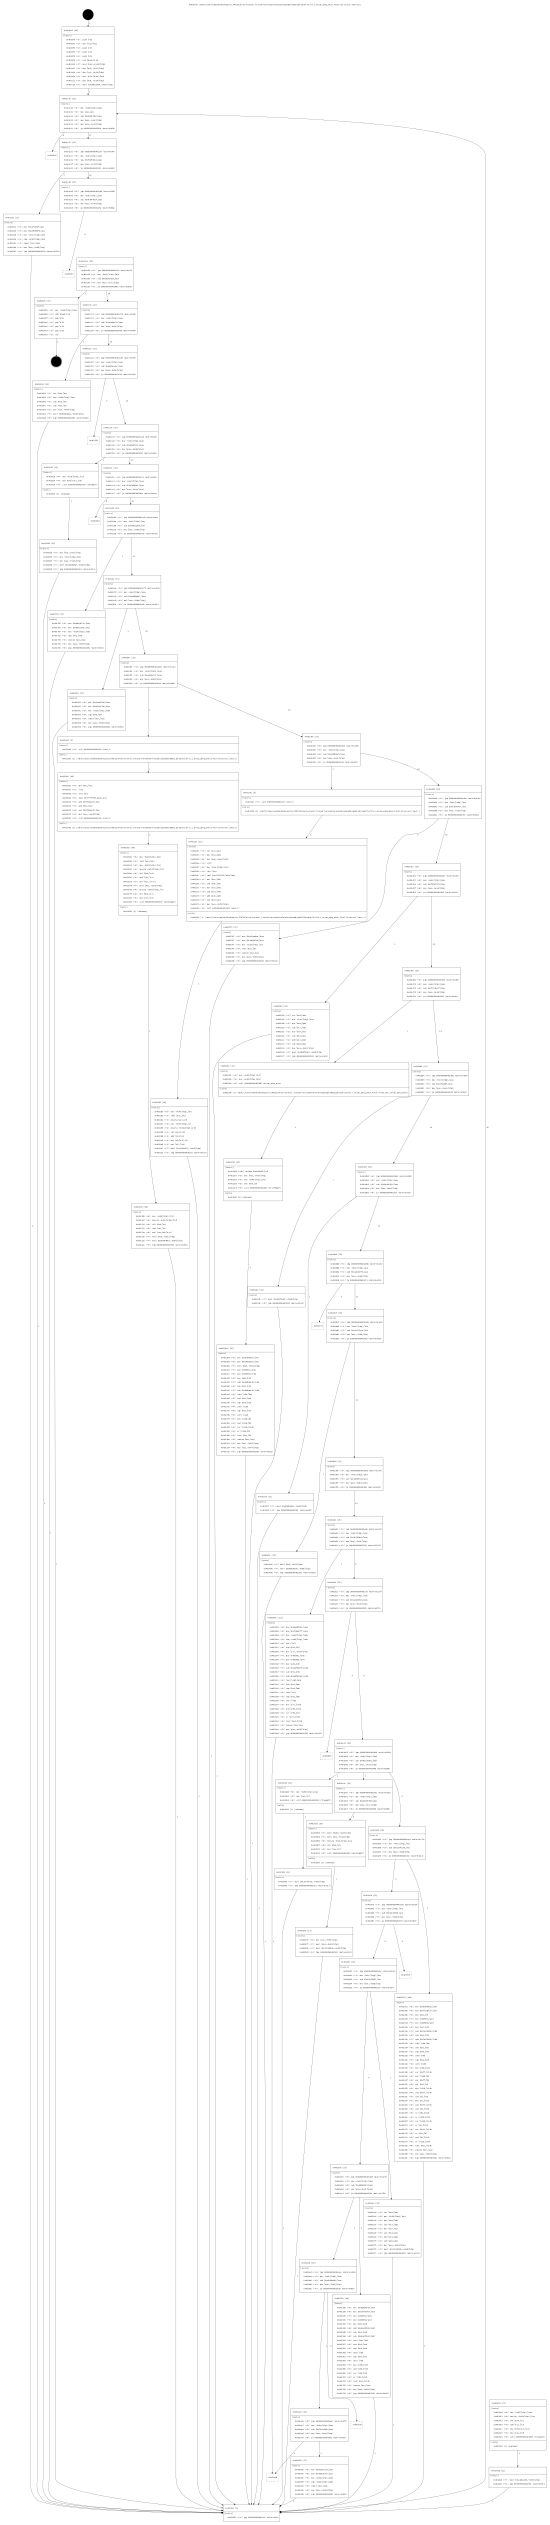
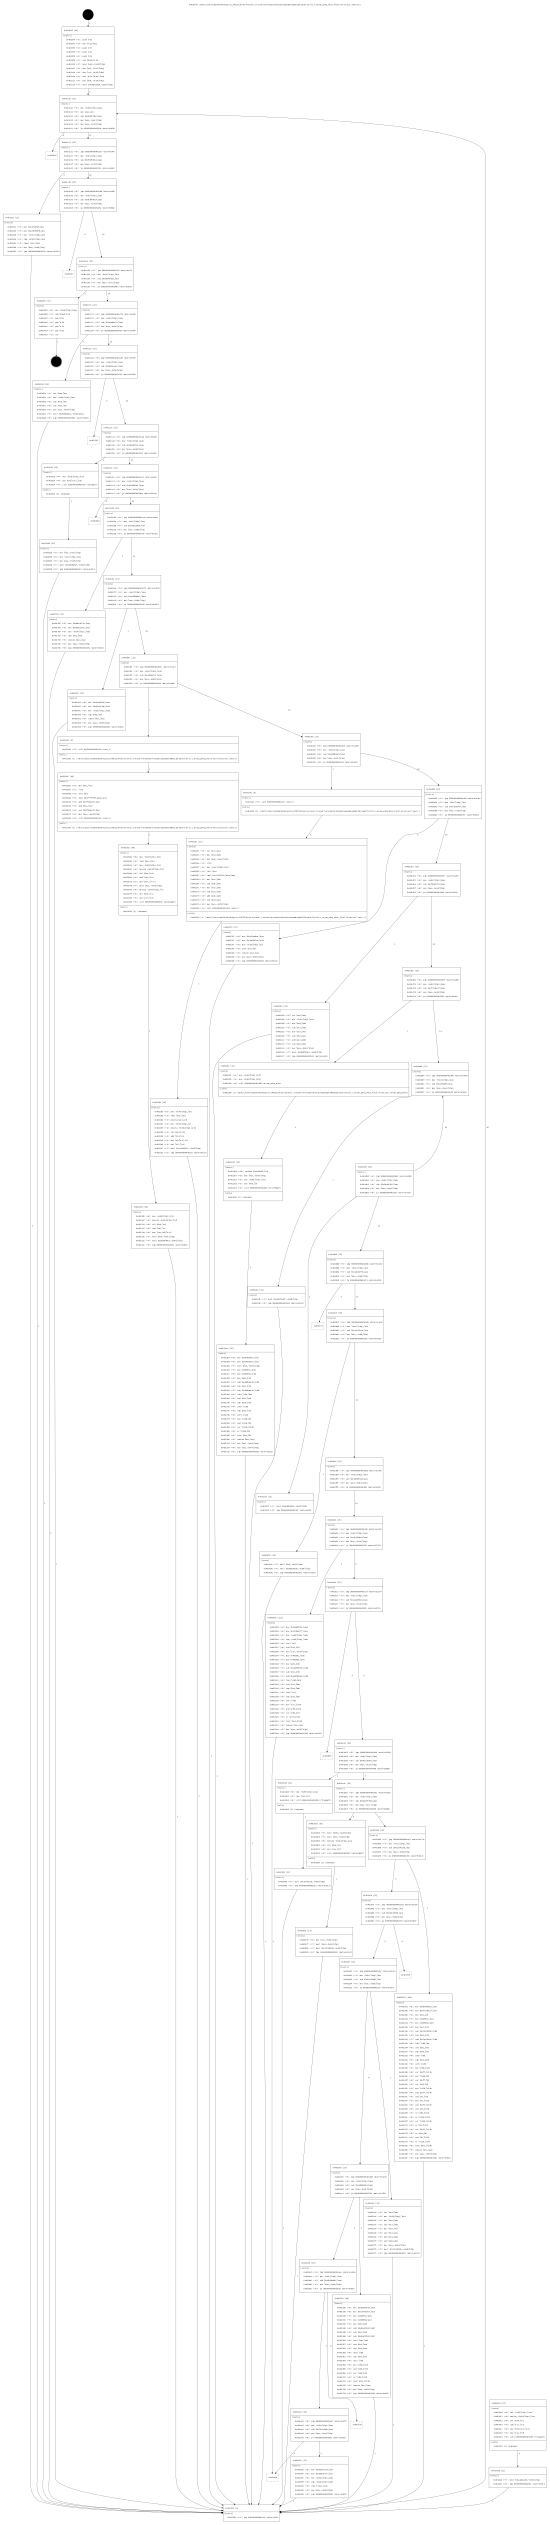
edge "0x401c48 [22]" -> "0x401c5e [22]": added, label "25"
edge "0x401d84 [25]" -> "0x401d9d [25]": reversed
edge "0x401e33 [25]" -> "0x401e65 [25]": now "0x401e4c [25]" -> "0x401e65 [25]"
edge "0x40231f [12]" -> "0x402501 [5]": removed, label "1"
